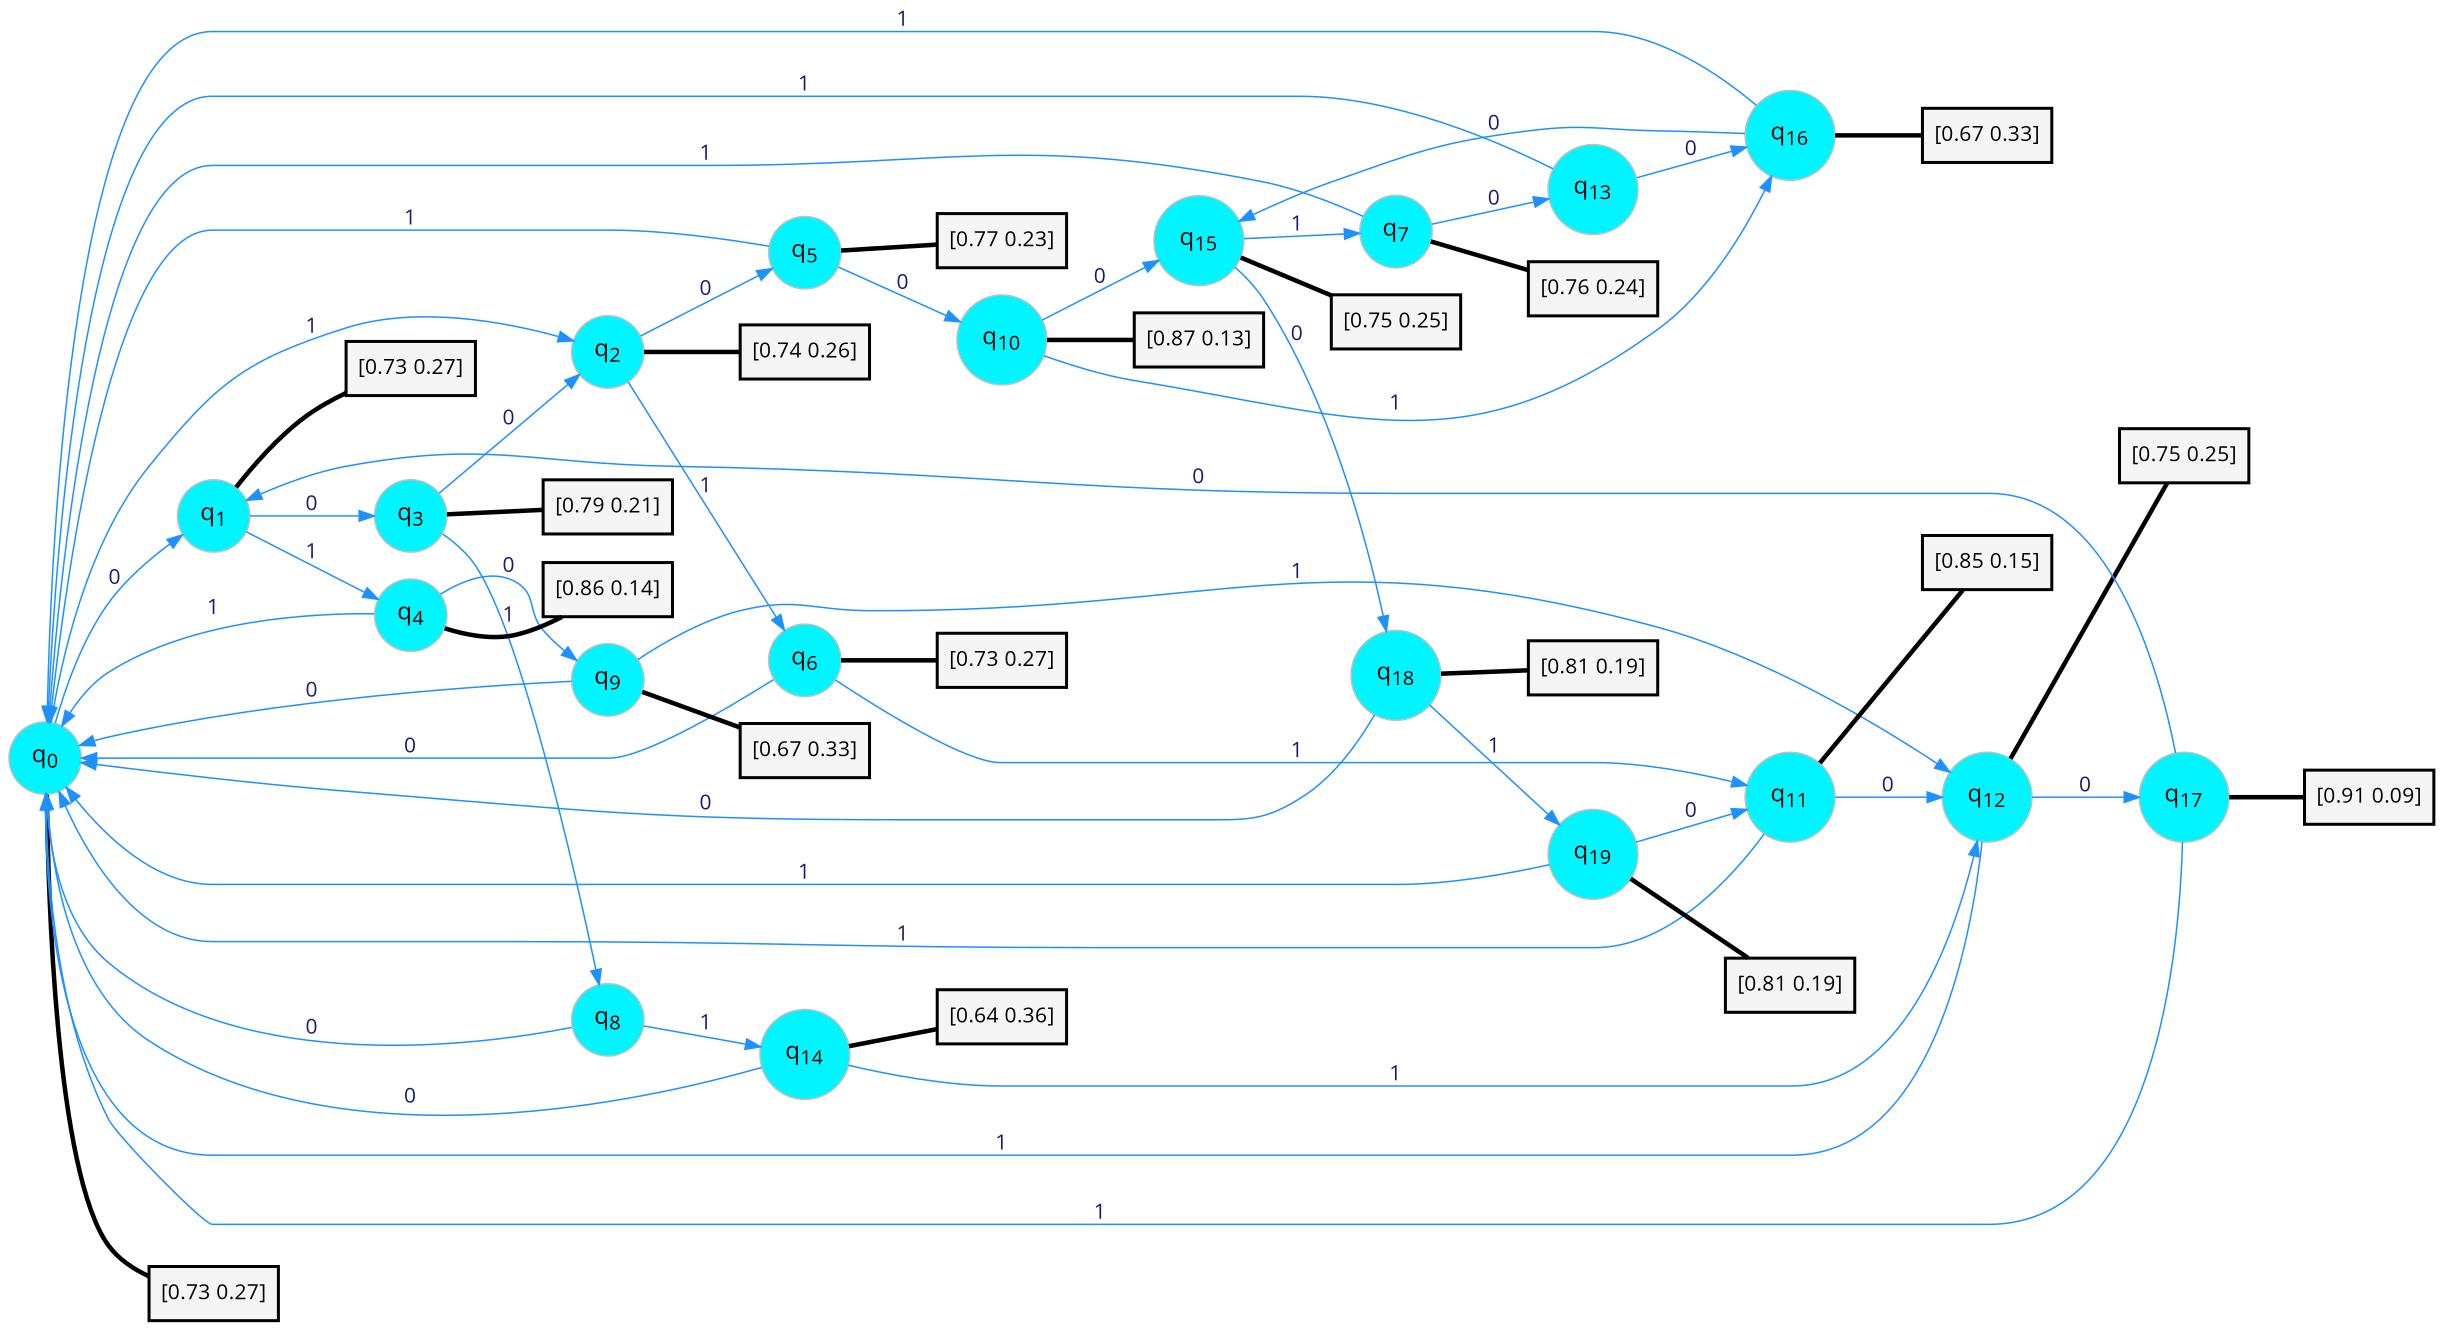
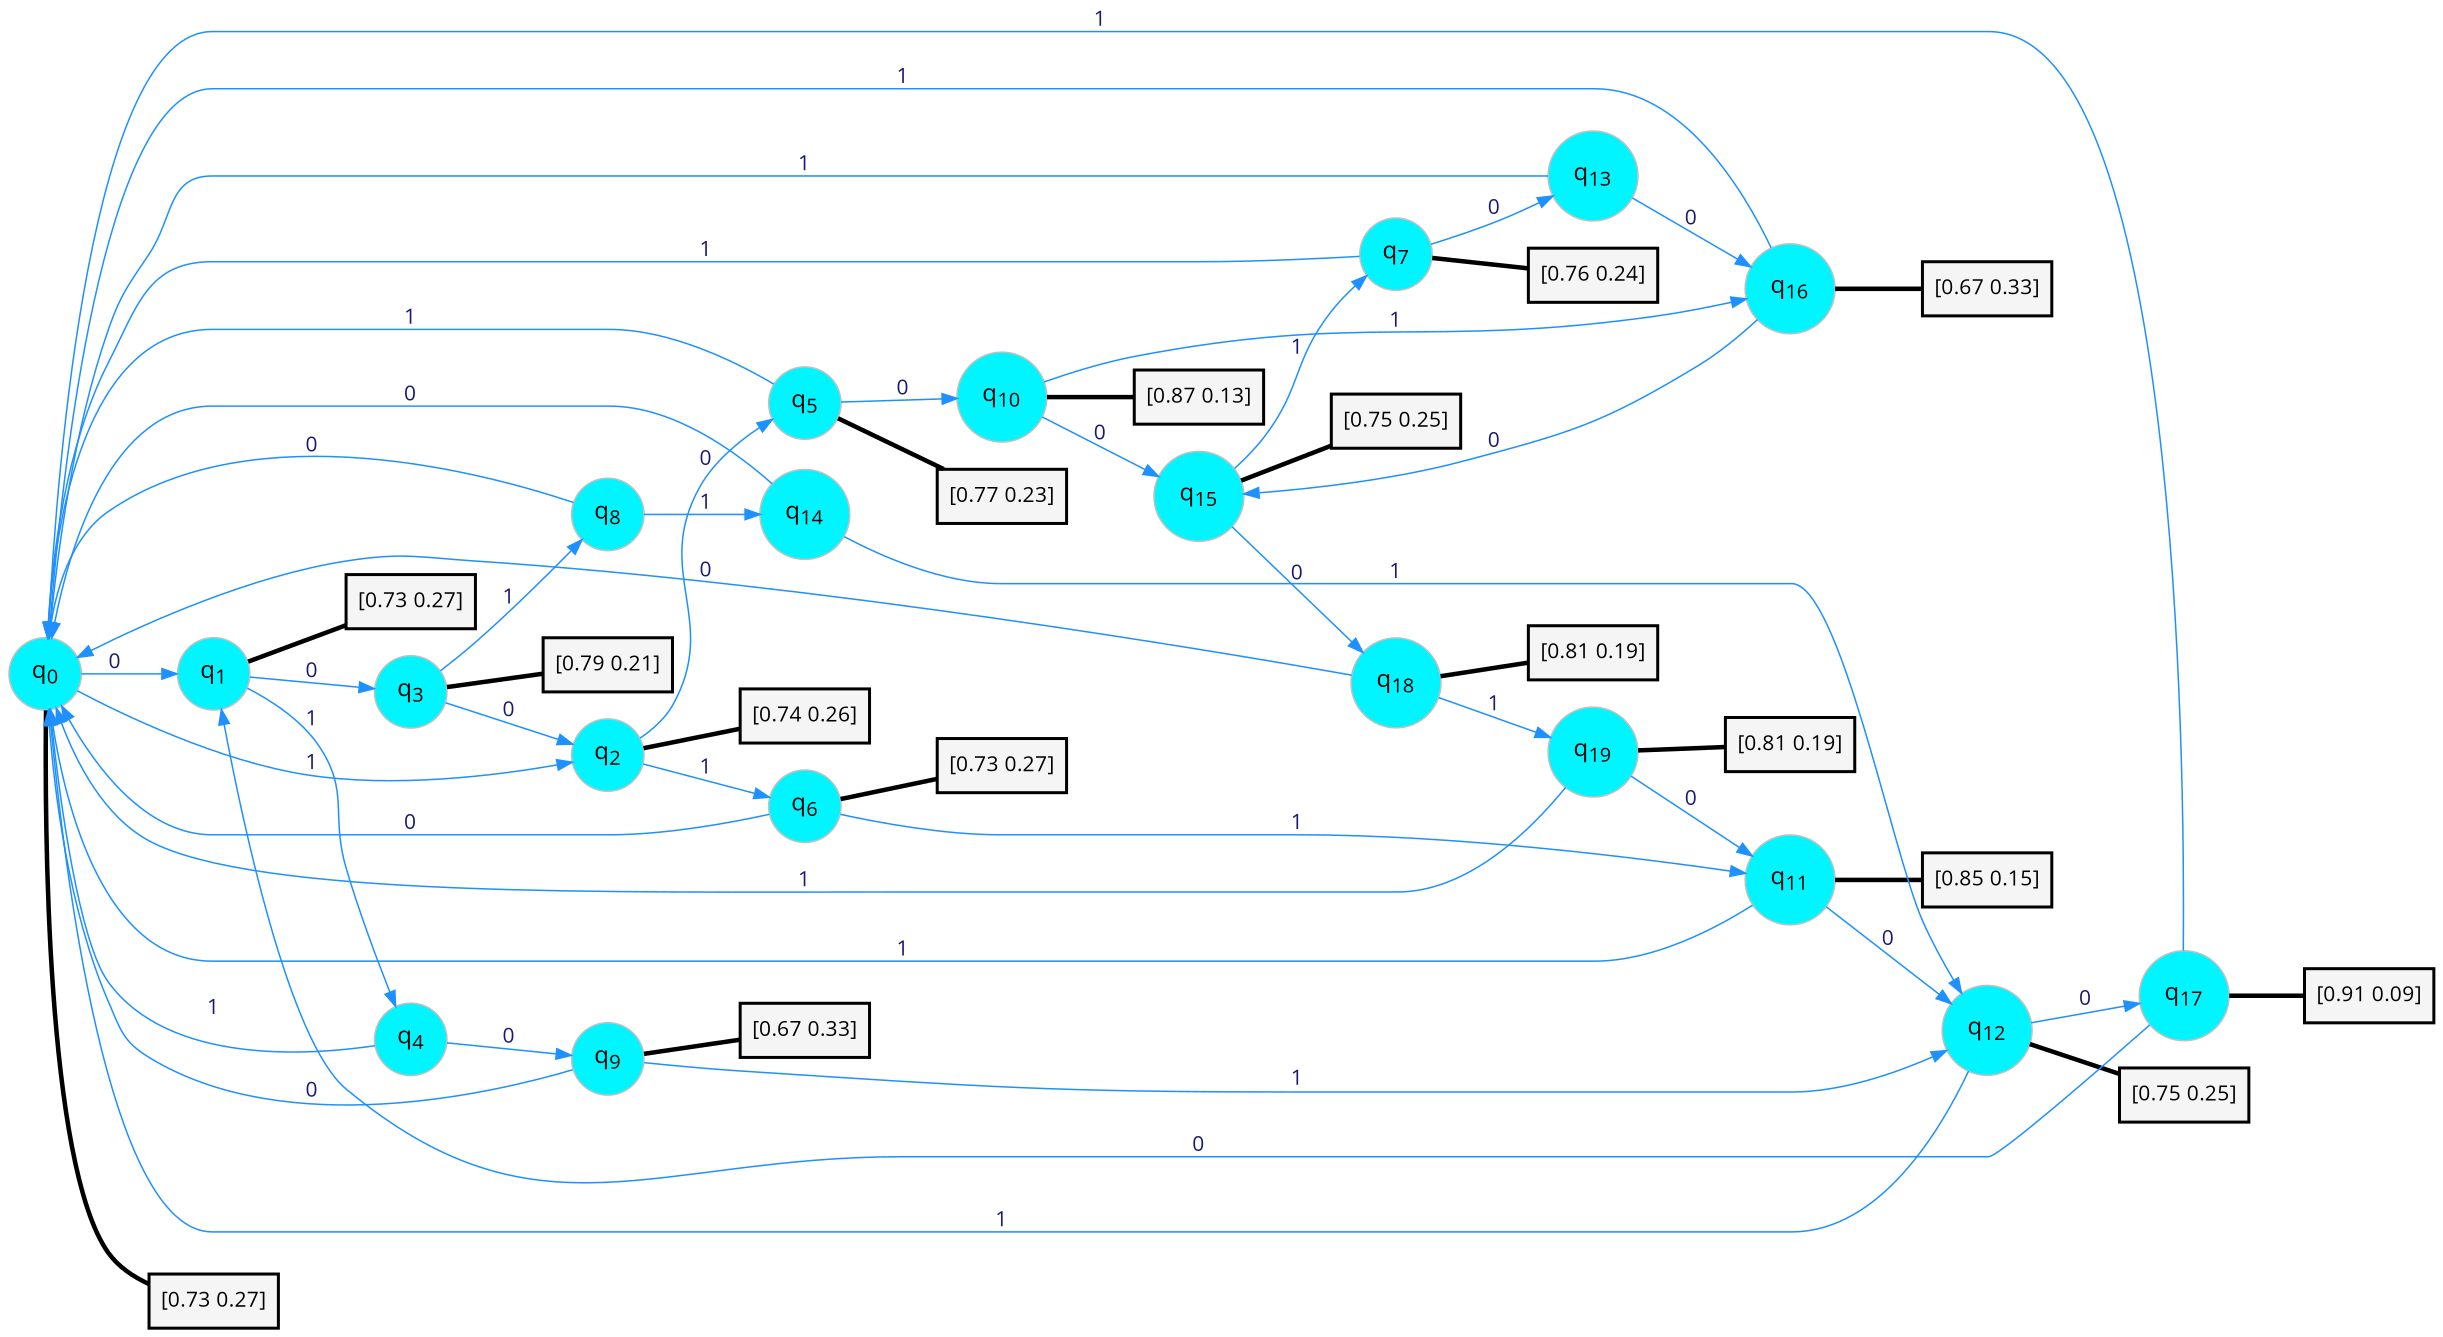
node "[0.86 0.14]": removed
node "[0.64 0.36]": removed
